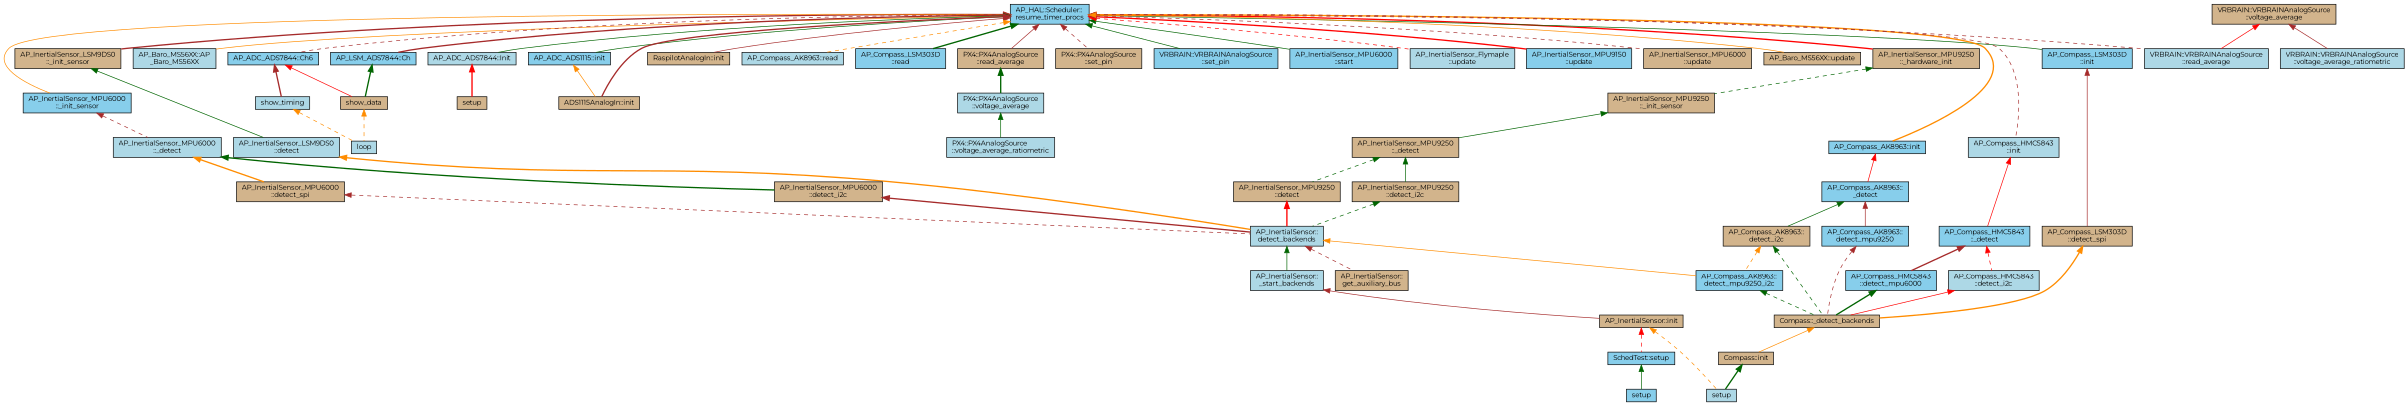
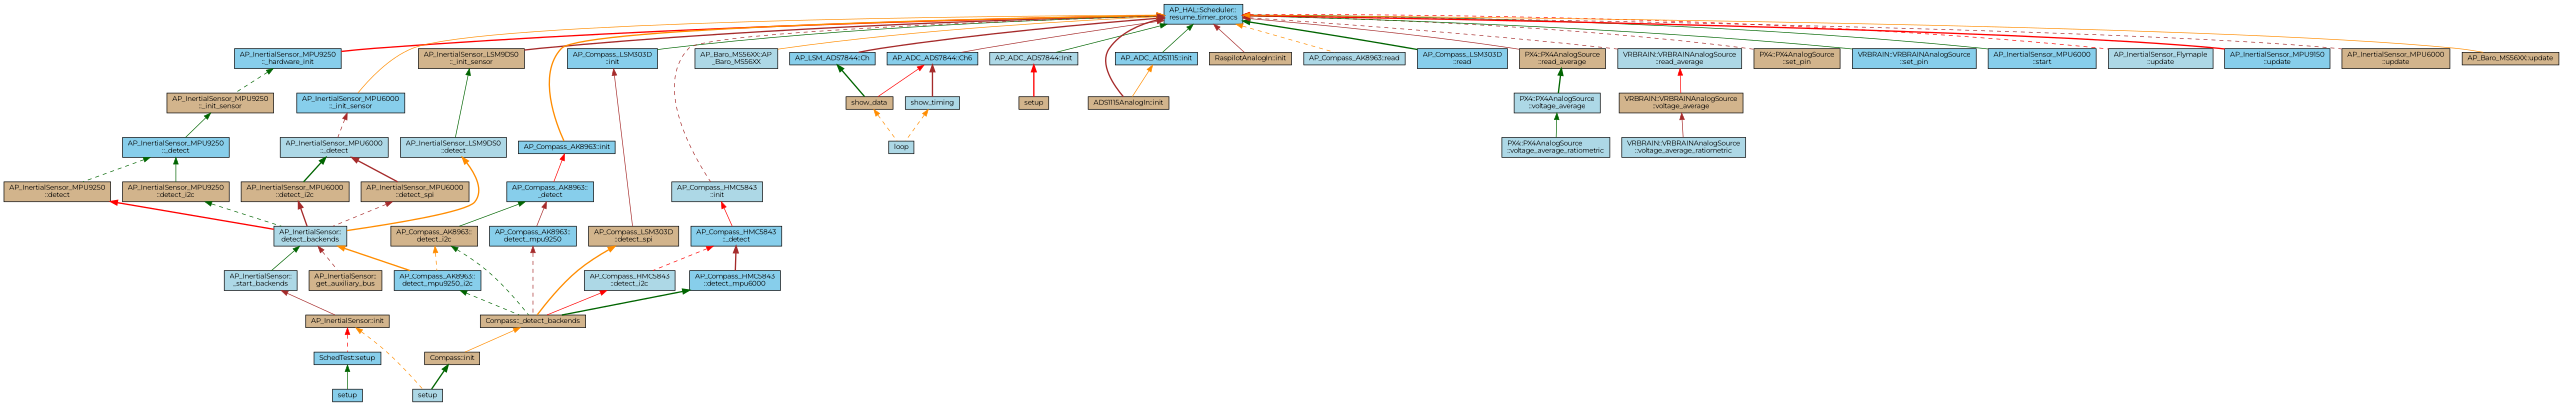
edge "AP_ADC_ADS7844::Ch6" -> "AP_HAL::Scheduler:: resume_timer_procs": style dashed -> solid
edge "VRBRAIN::VRBRAINAnalogSource ::read_average" -> "VRBRAIN::VRBRAINAnalogSource ::voltage_average": reversed
node "AP_InertialSensor_MPU9250 ::_hardware_init": fillcolor tan -> skyblue
node "AP_InertialSensor_MPU9250 ::_detect": fillcolor tan -> skyblue
edge "AP_InertialSensor_MPU6000 ::detect_spi" -> "AP_InertialSensor_MPU6000 ::_detect": color darkorange -> brown
edge "AP_Compass_AK8963:: detect_mpu9250_i2c" -> "AP_InertialSensor:: detect_backends": style solid -> bold
